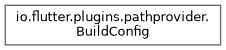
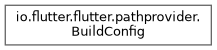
node "io.flutter.plugins.pathprovider. BuildConfig": label "io.flutter.plugins.pathprovider. BuildConfig" -> "io.flutter.flutter.pathprovider. BuildConfig"
